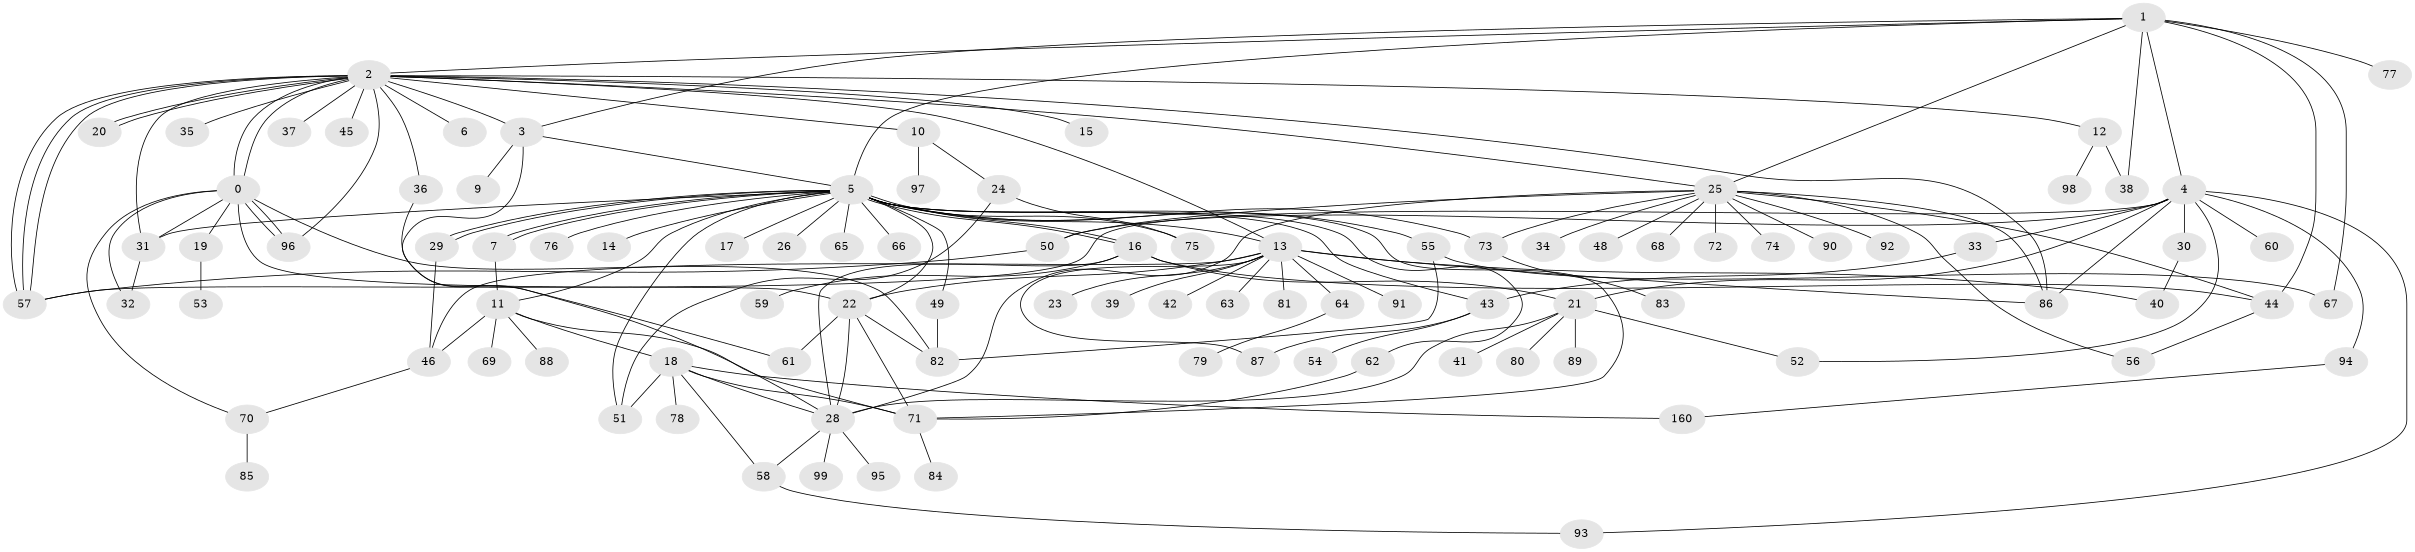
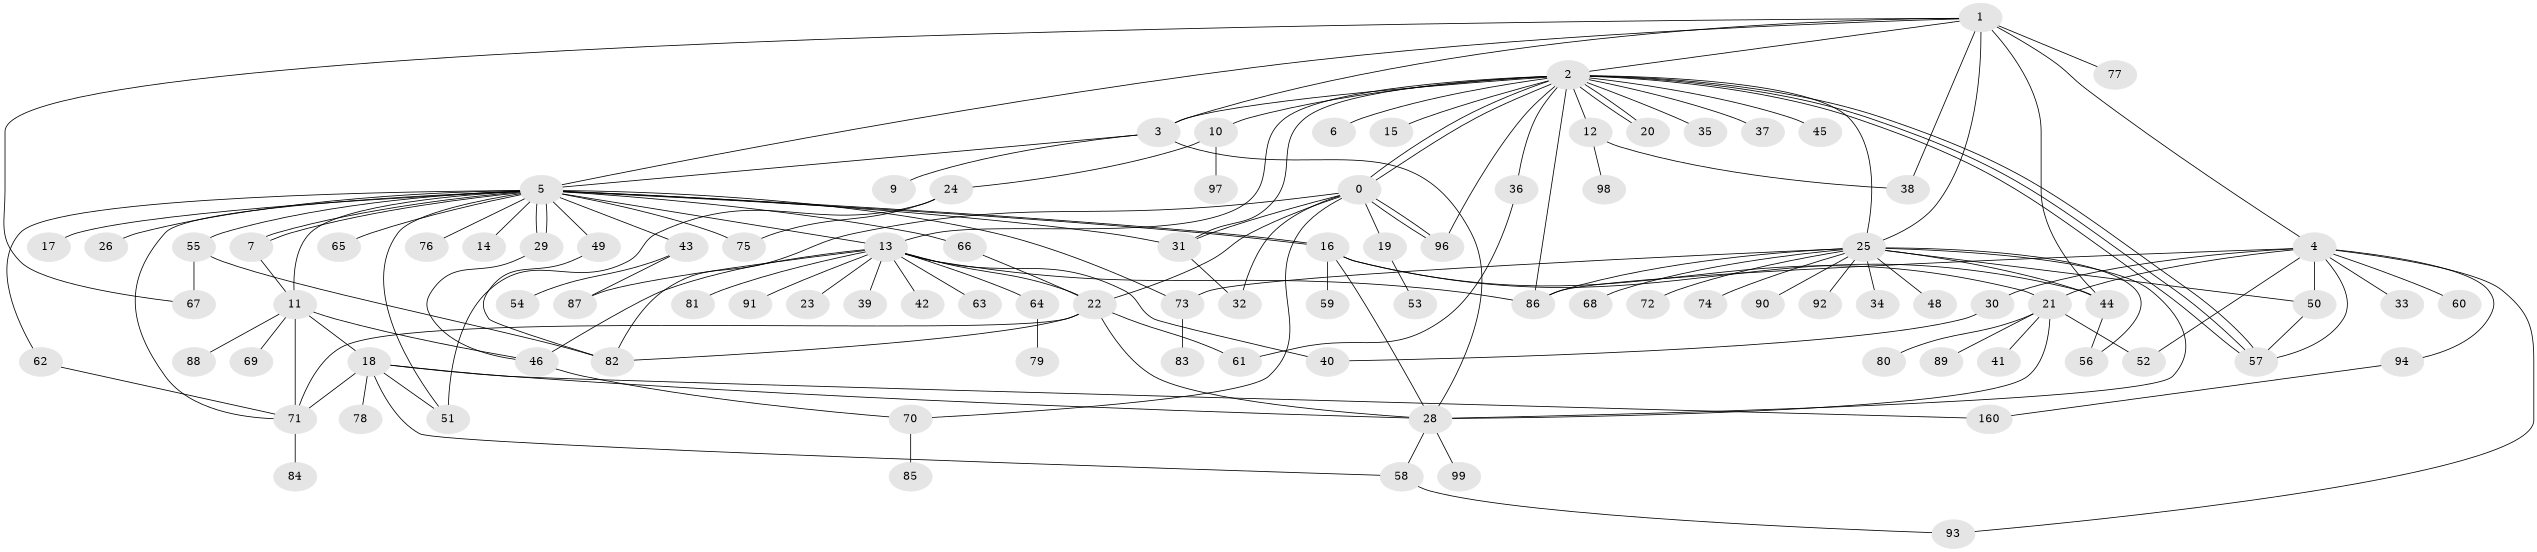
edge "5" -- "22": now "66" -- "22"
edge "33" -- "43": removed
node "95": removed
